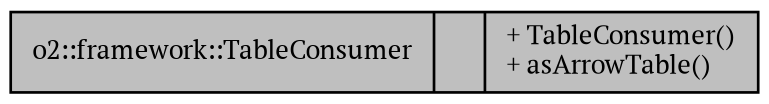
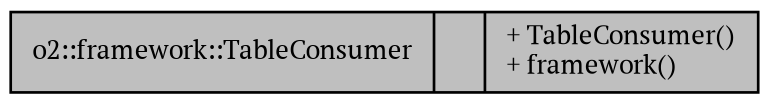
node "o2::framework::TableConsumer": text "+ asArrowTable()" -> "+ framework()"
